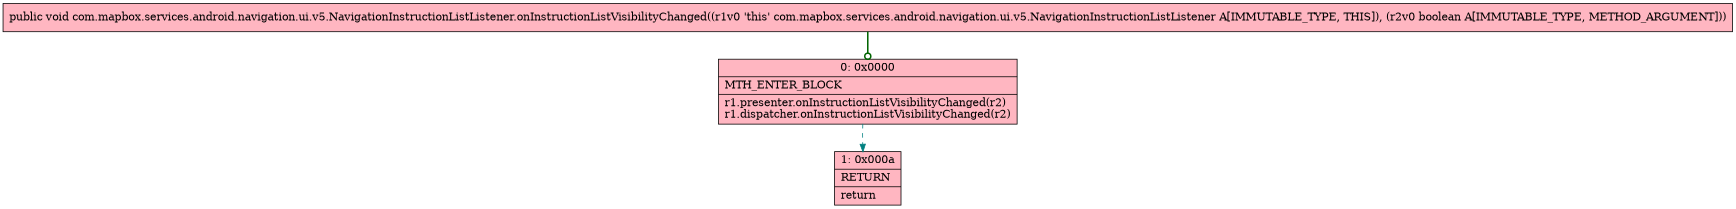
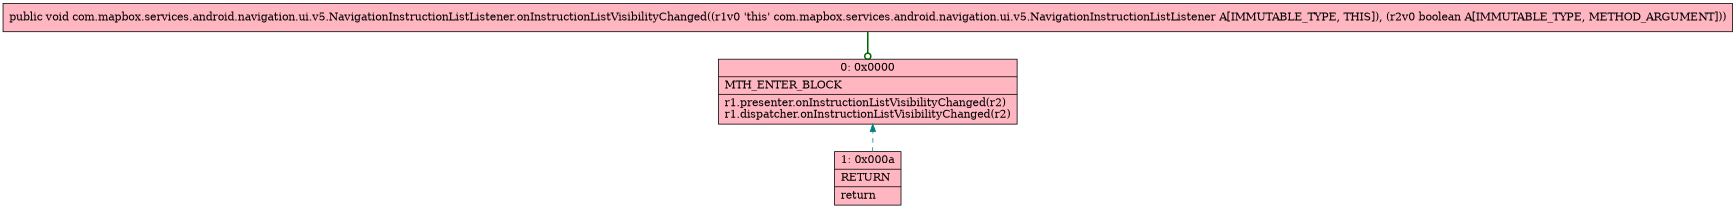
edge "0: 0x0000" -> "1: 0x000a": reversed
